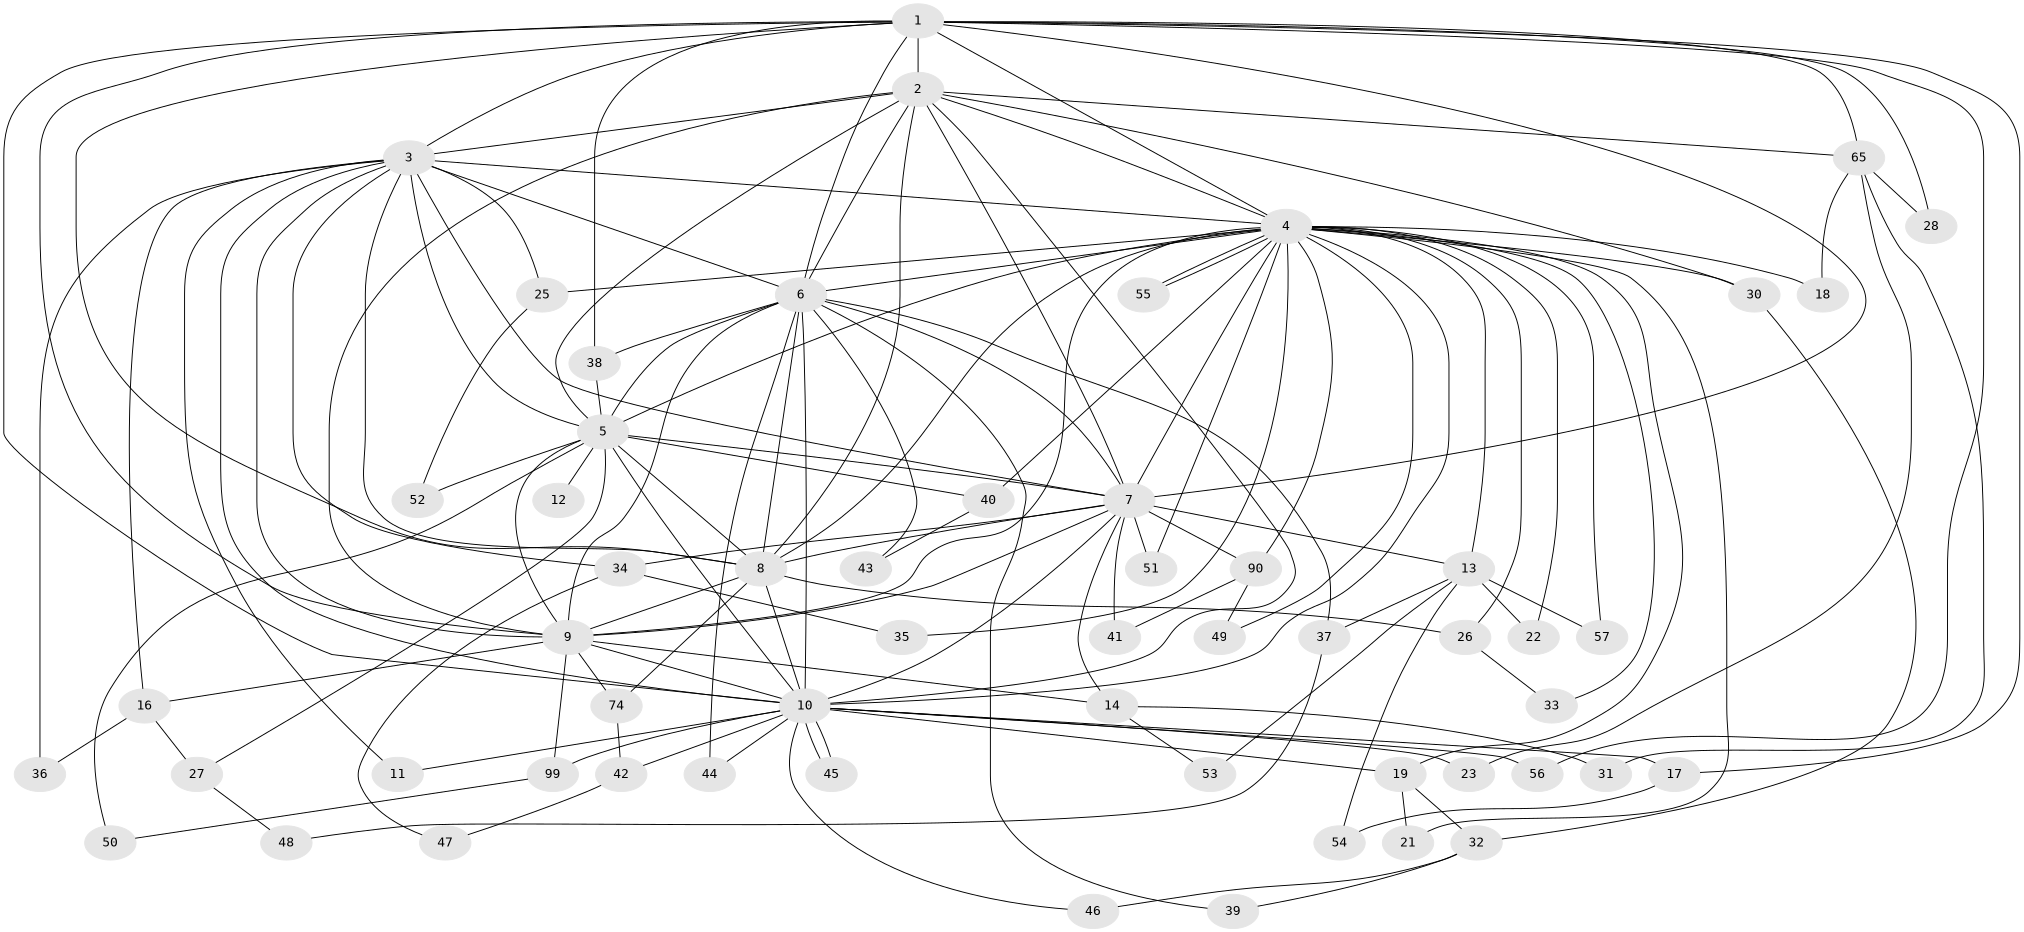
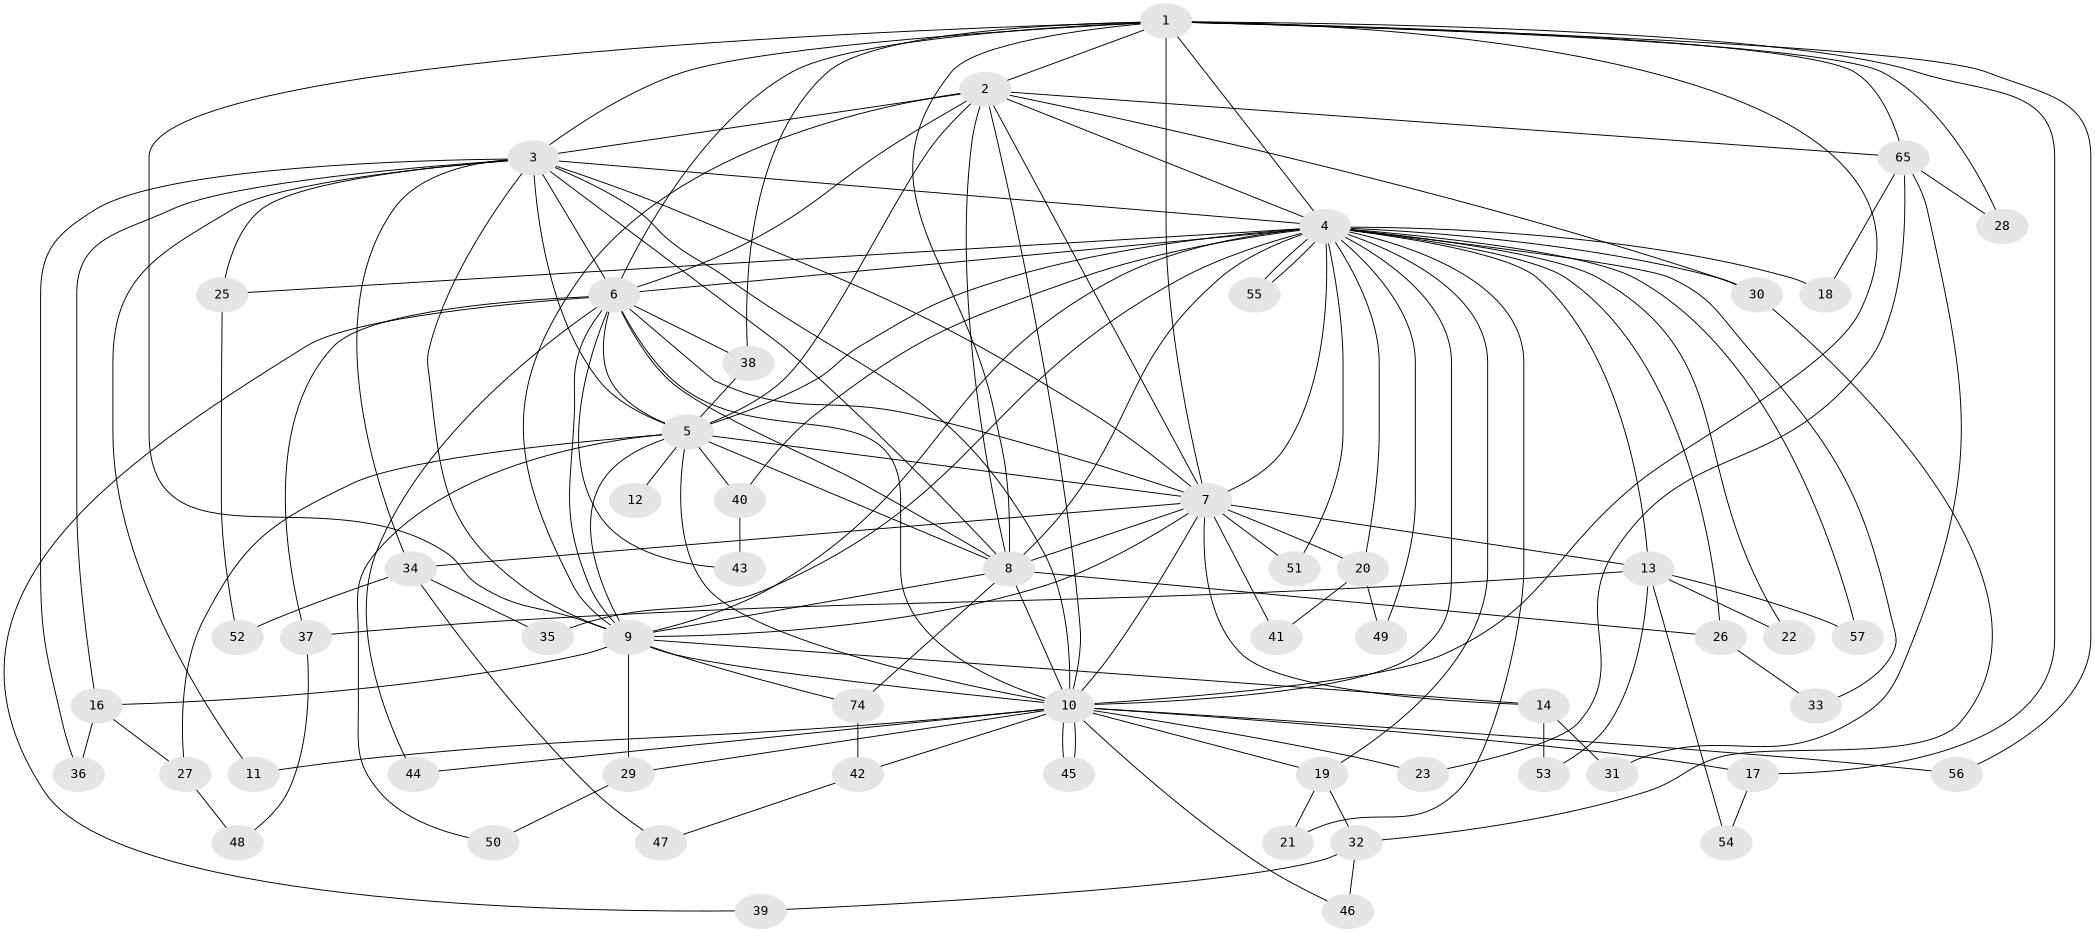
edge "5" -- "52": now "34" -- "52"
node "90": label "90" -> "20"
node "99": label "99" -> "29"
